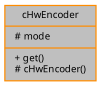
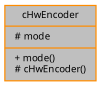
node "cHwEncoder": text "+ get()" -> "+ mode()"
